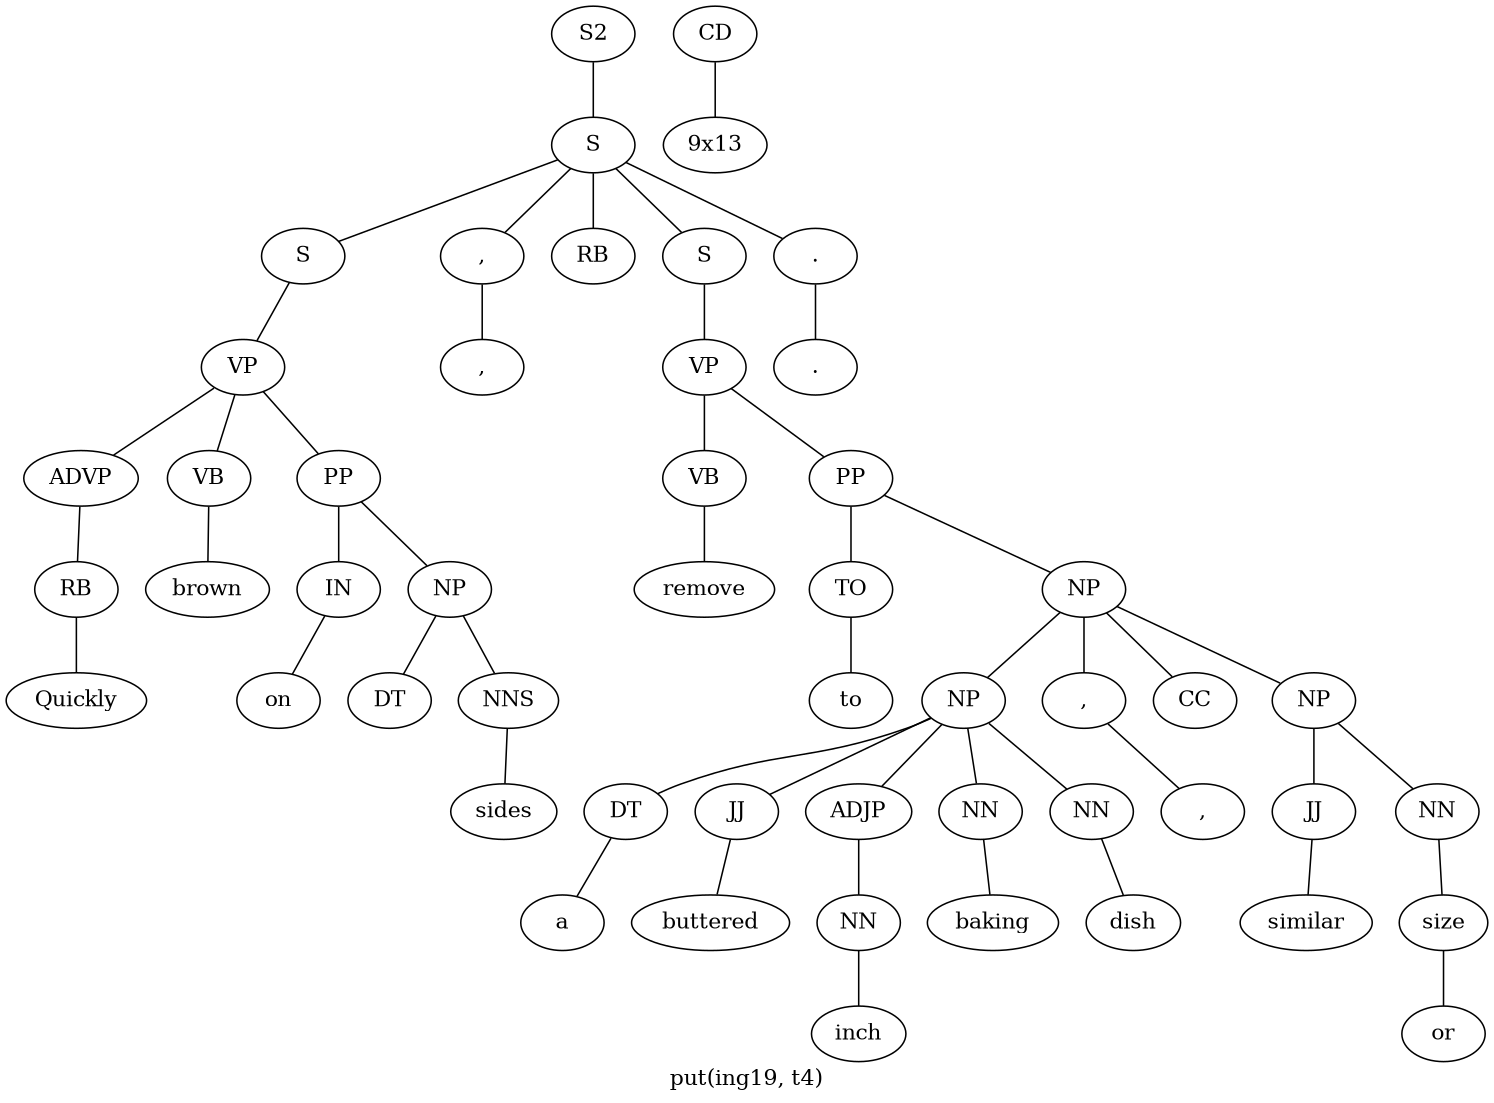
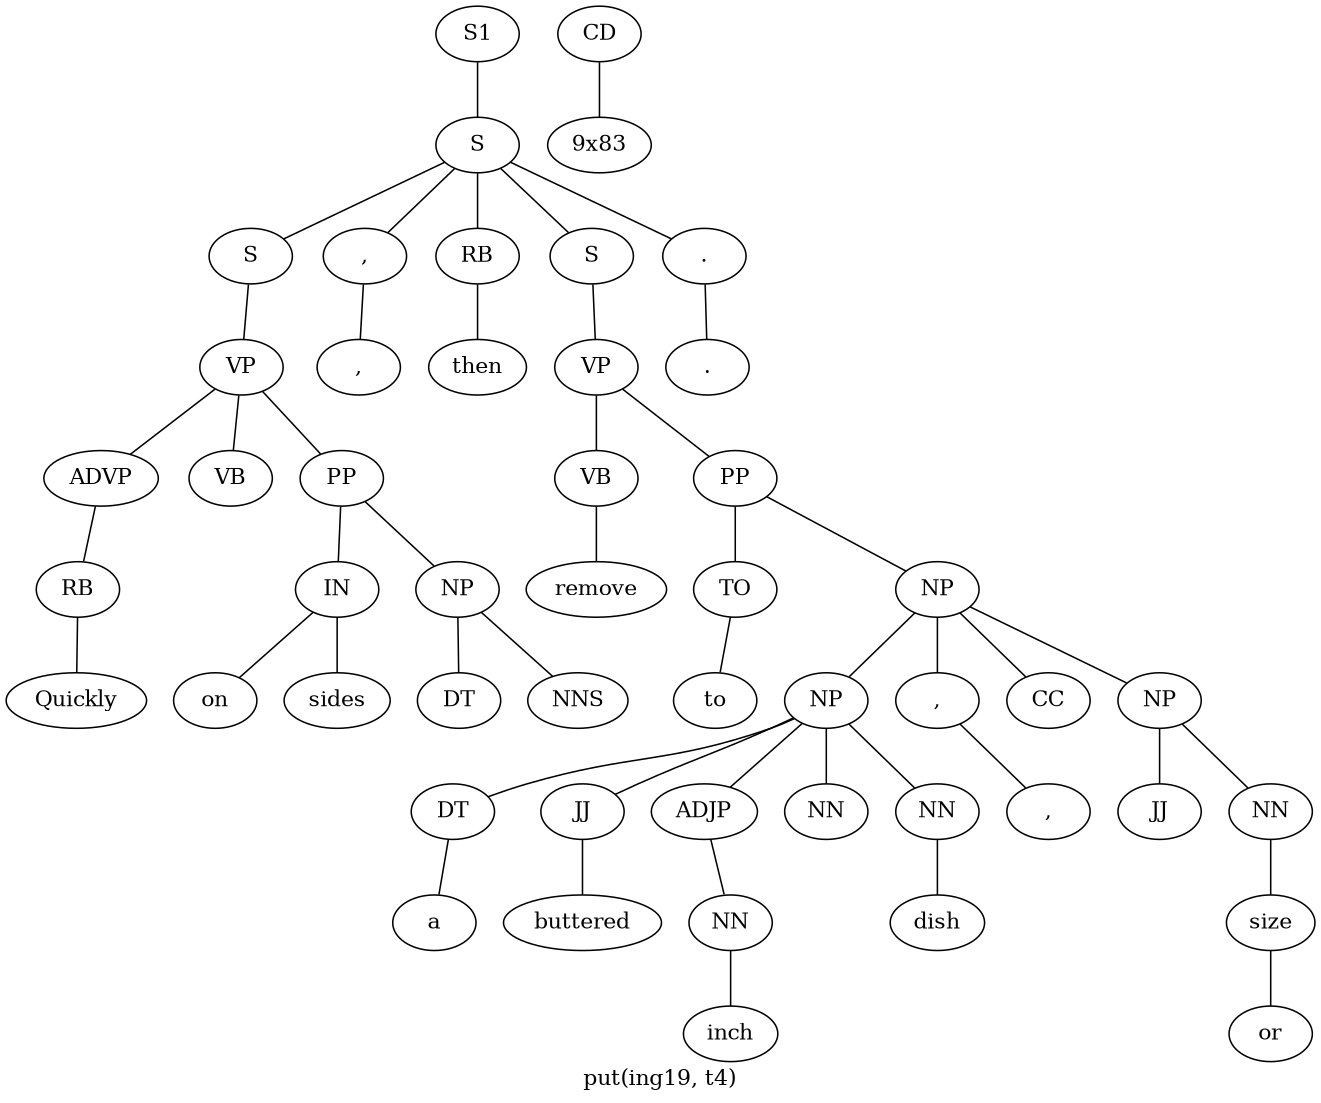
node "S2": label "S2" -> "S1"
node "9x13": label "9x13" -> "9x83"
node "then": added
node "brown": removed
edge "NNS" -- "sides": now "IN" -- "sides"
node "baking": removed
node "similar": removed
